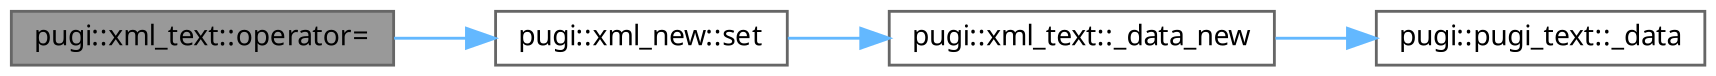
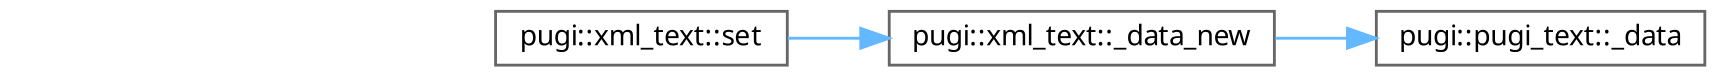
node "pugi::xml_text::operator=": removed
node "pugi::xml_new::set": label "pugi::xml_new::set" -> "pugi::xml_text::set"
